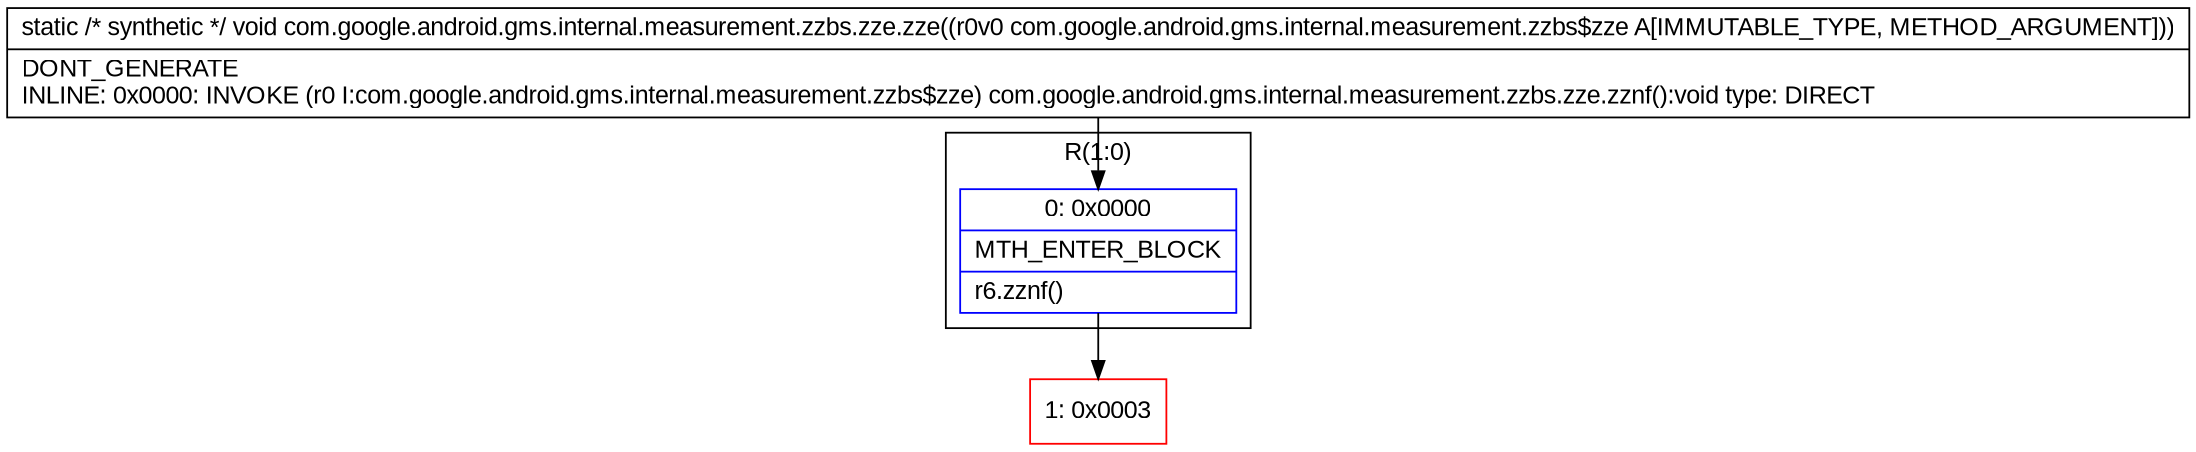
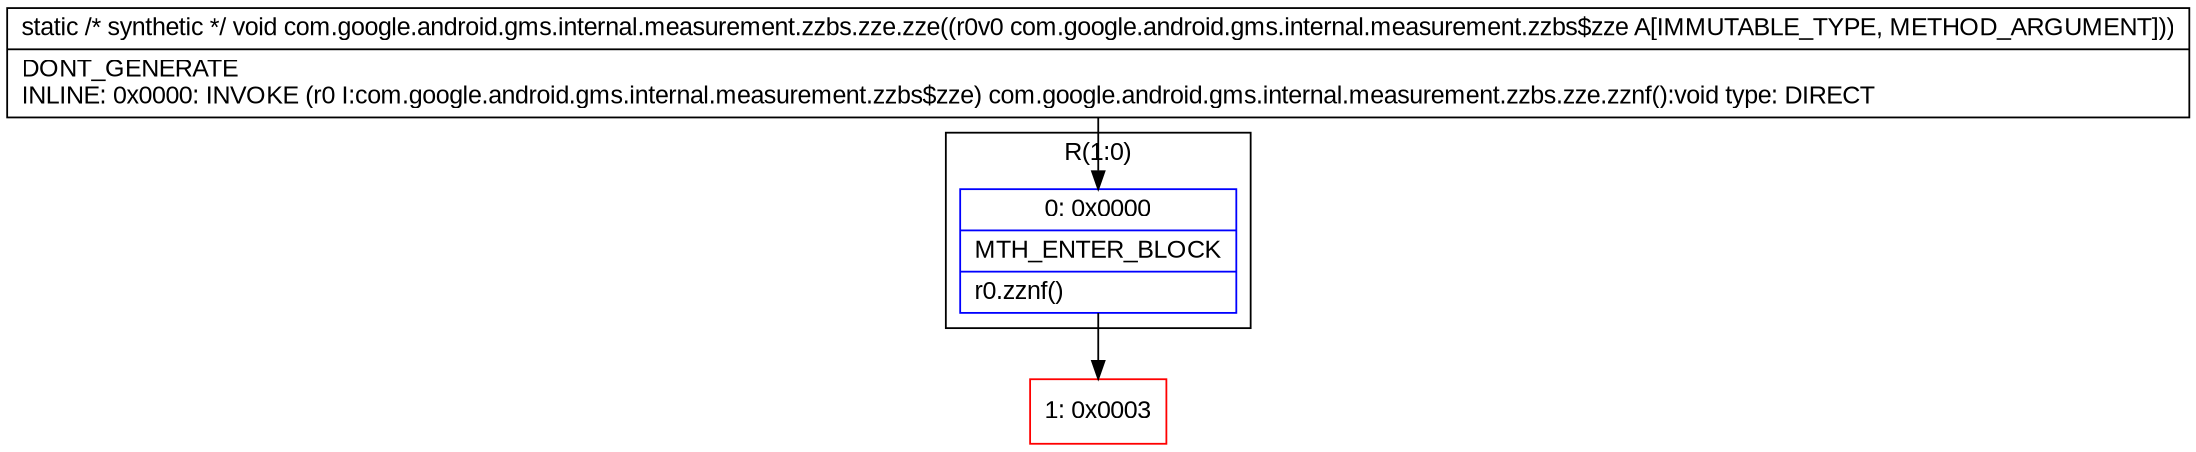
node "0: 0x0000": text "r6.zznf()" -> "r0.zznf()"
